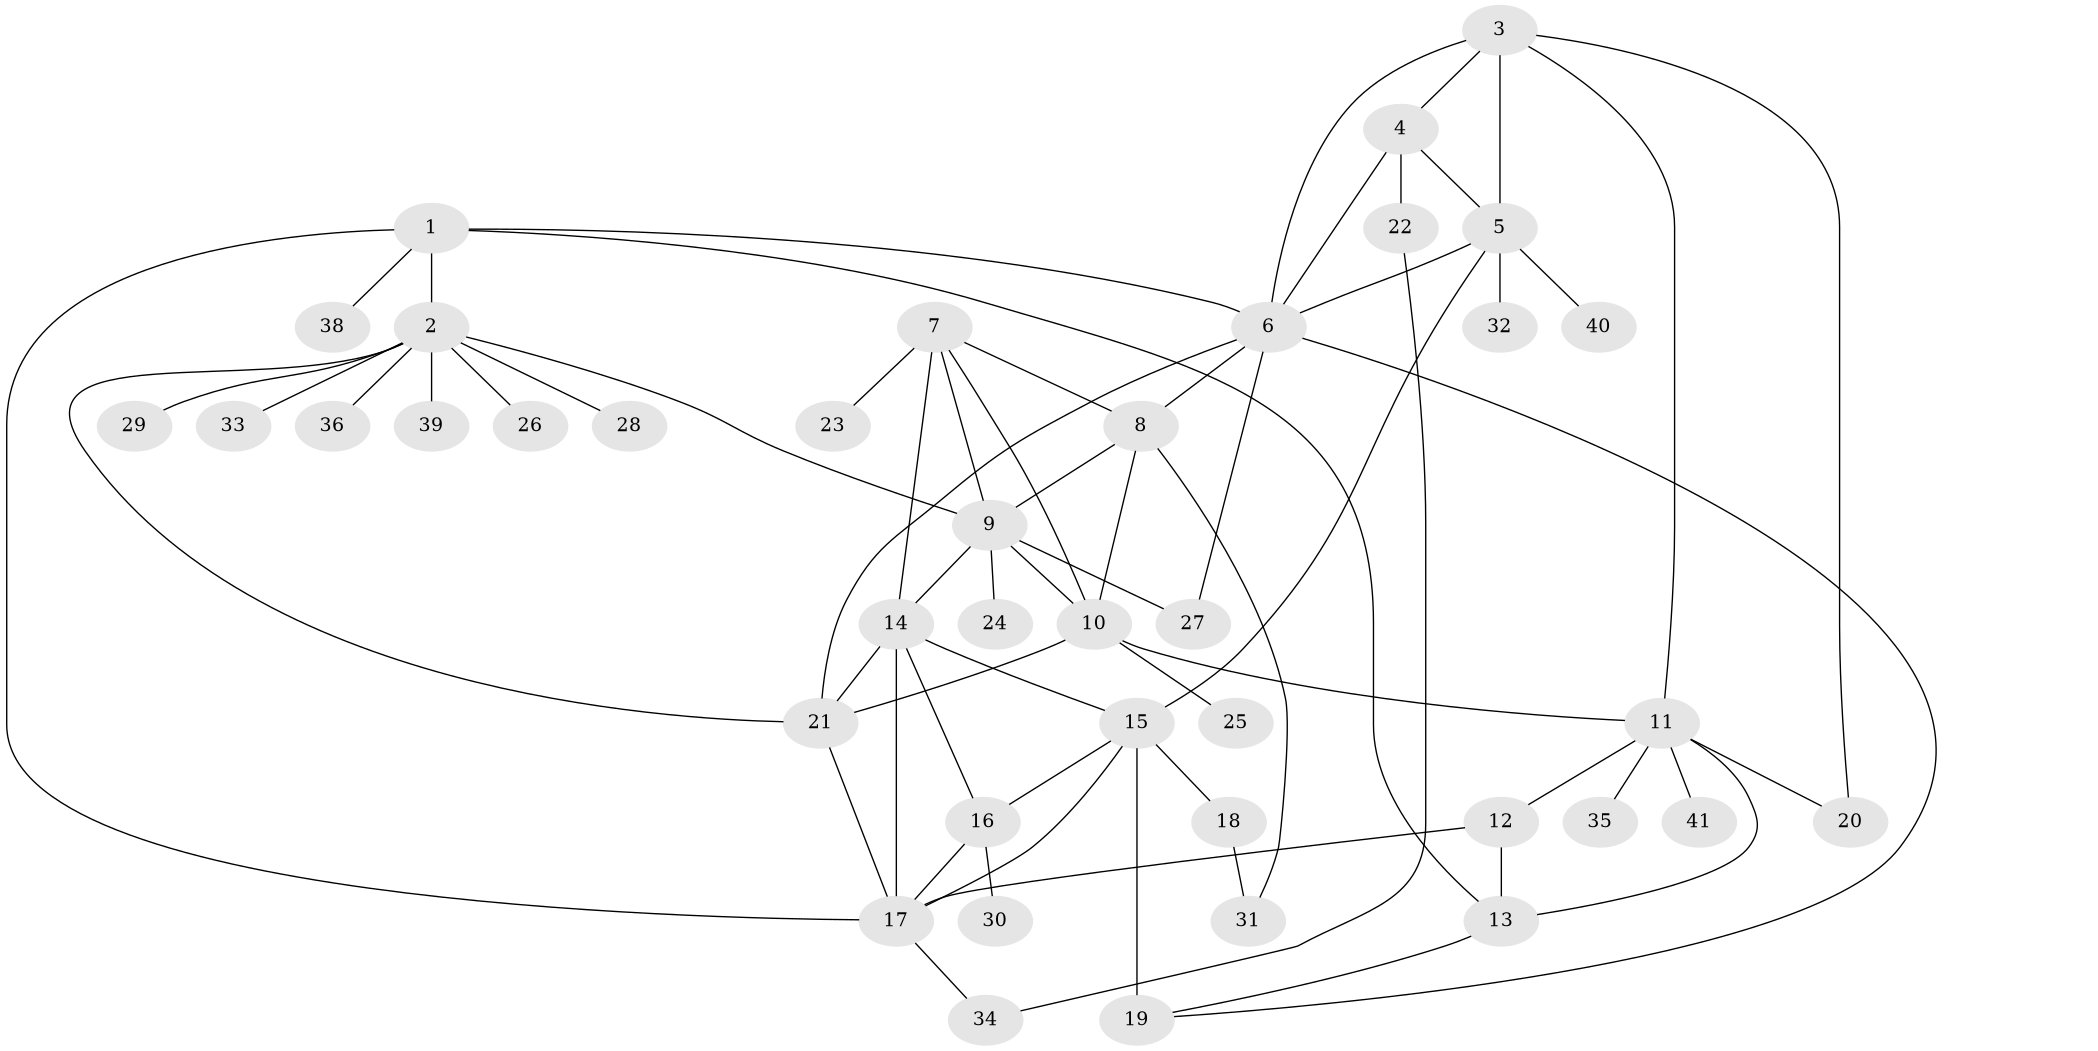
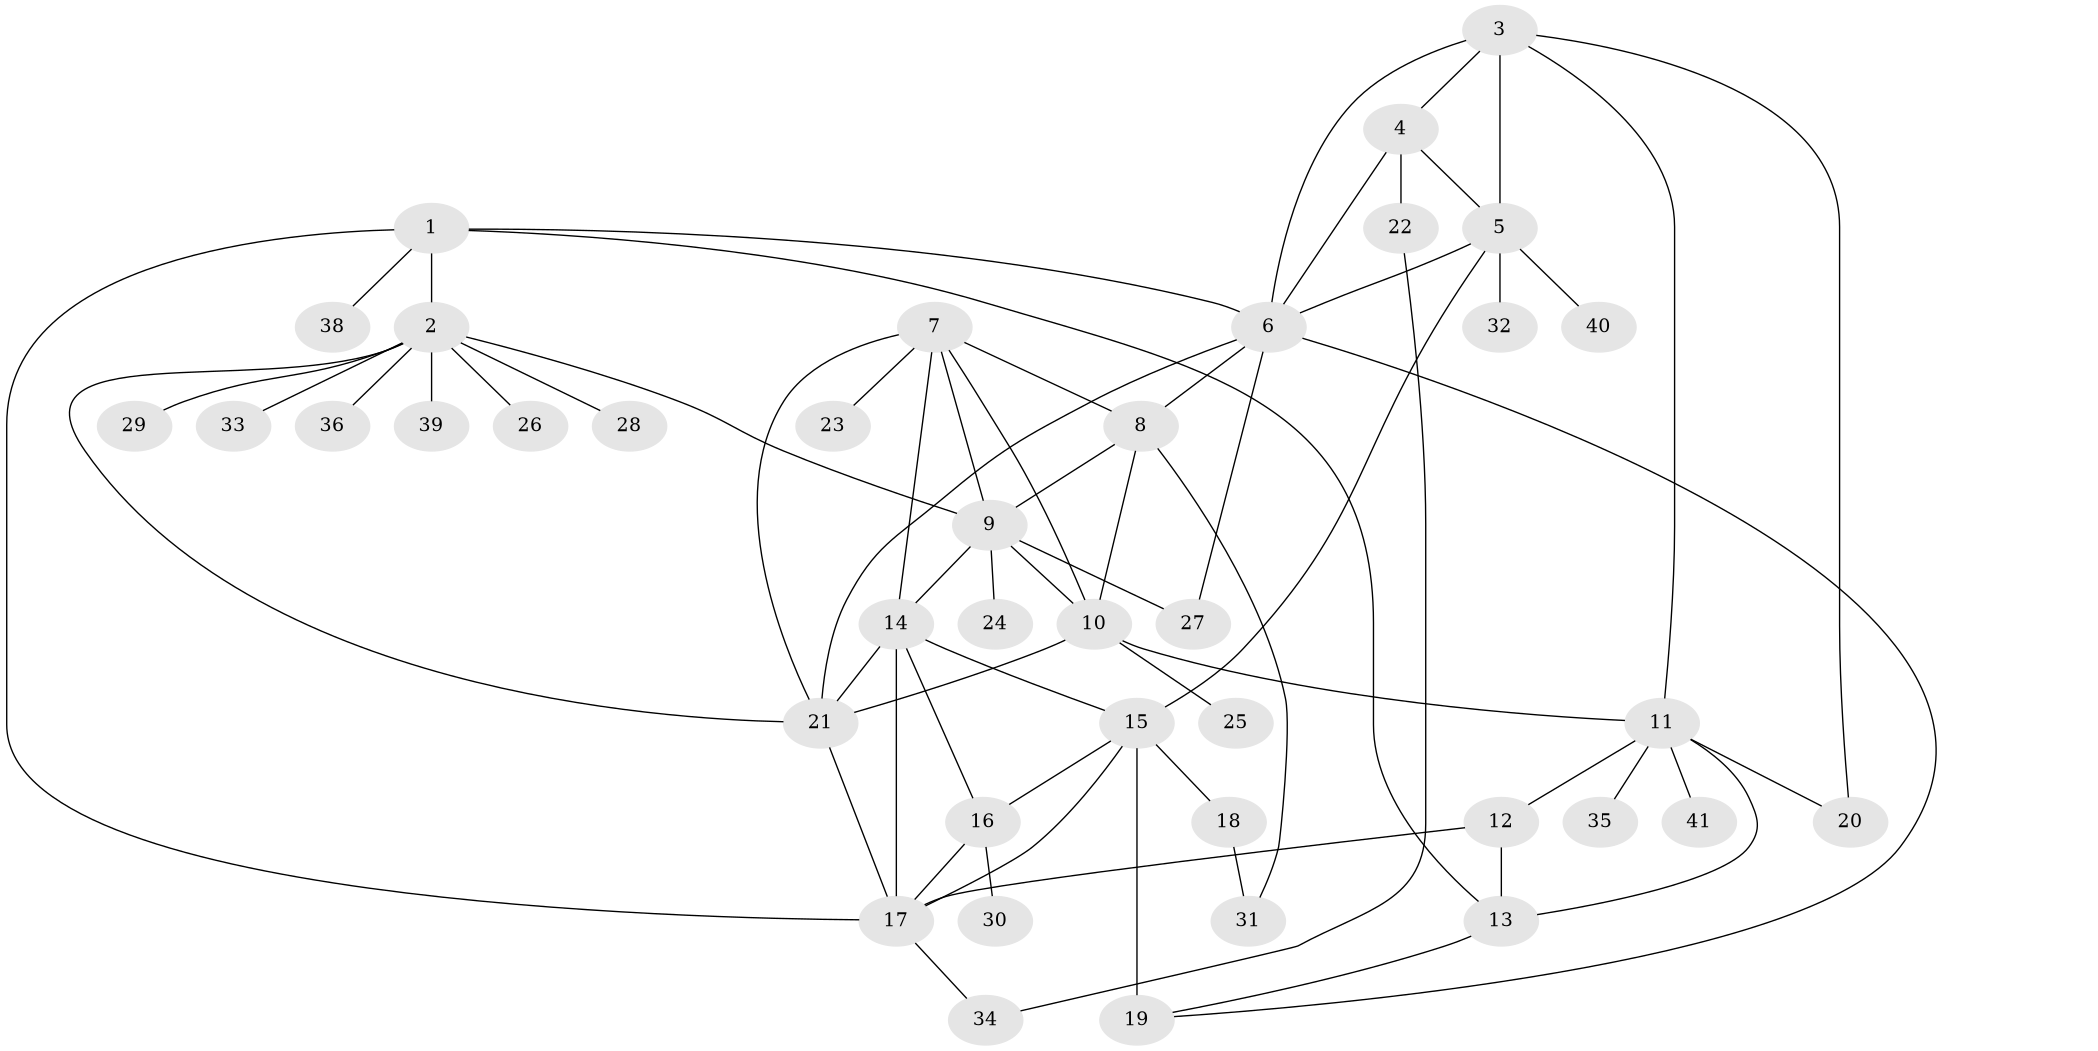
edge "7" -- "21": added
